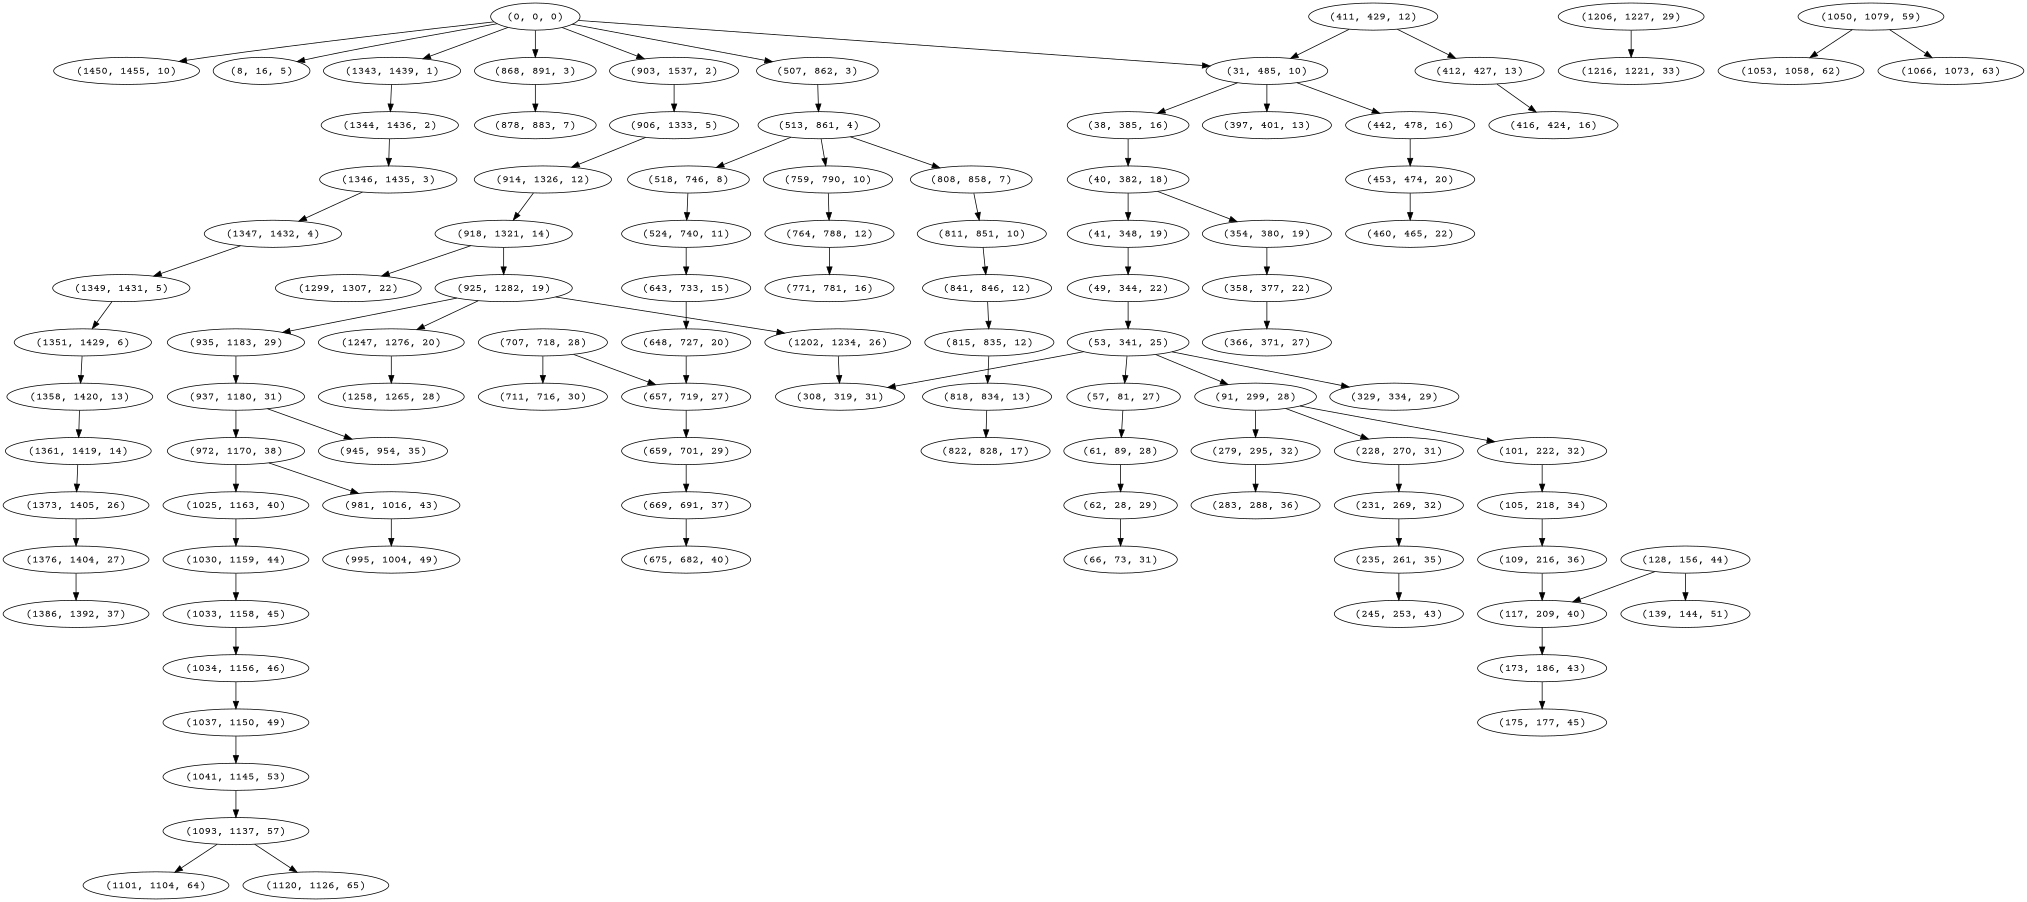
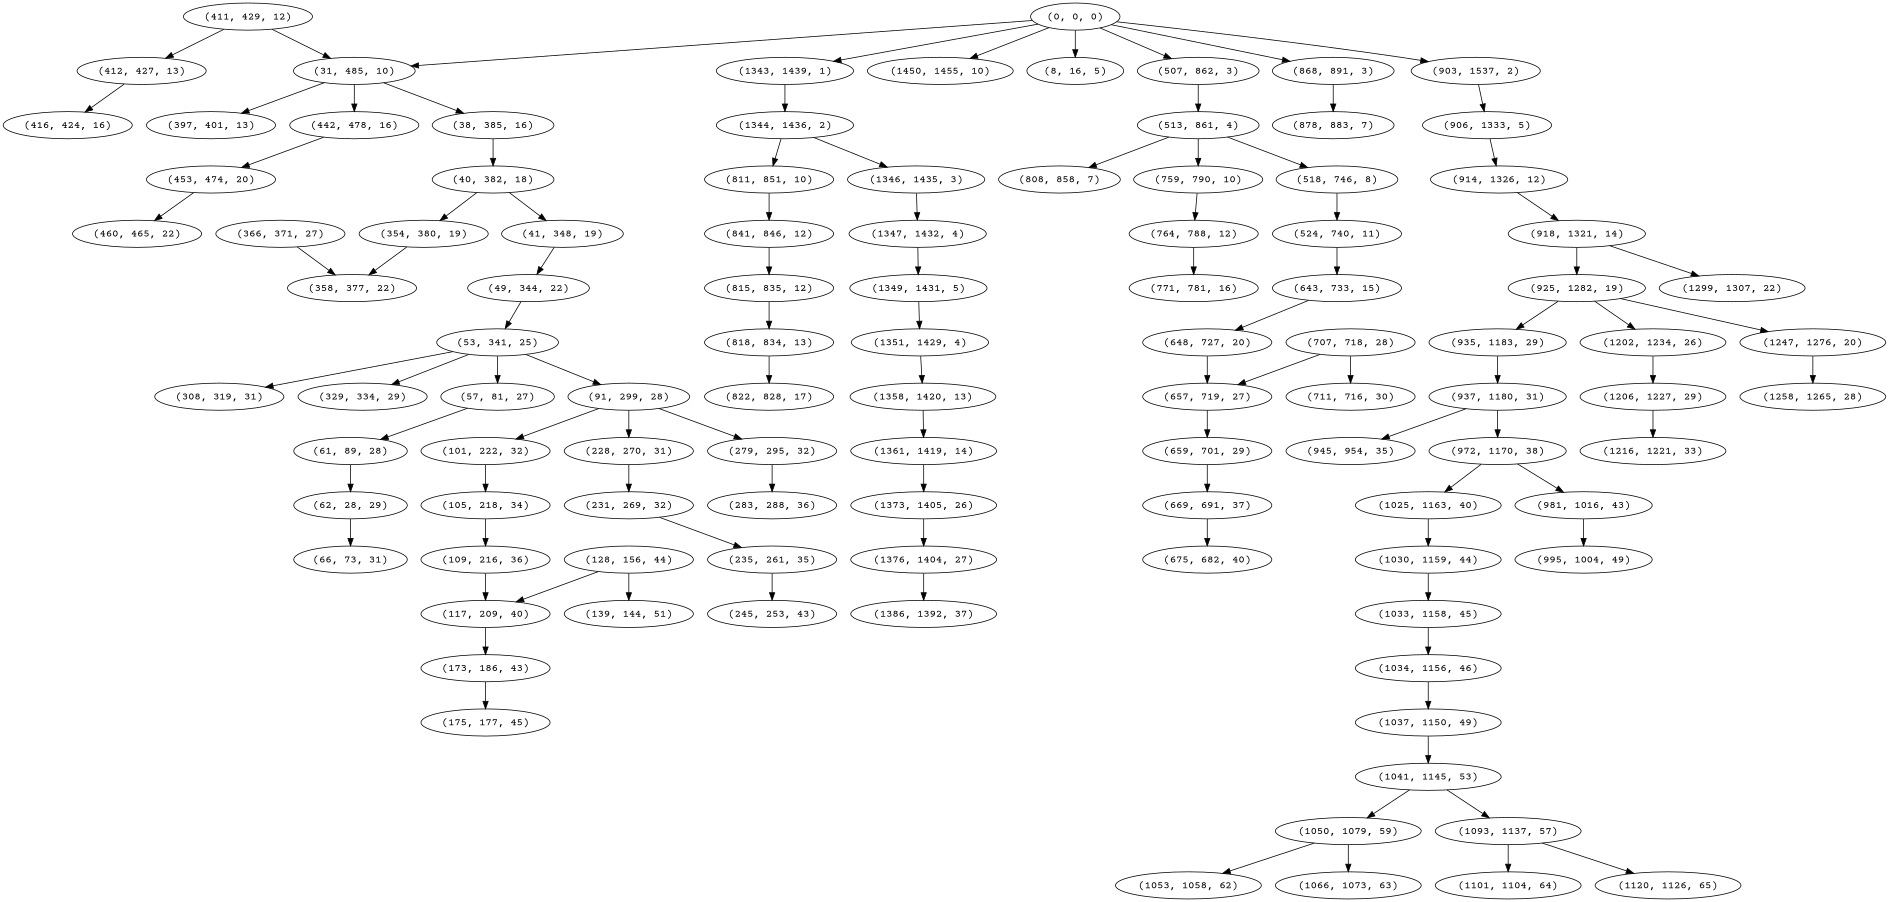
edge "(808, 858, 7)" -> "(811, 851, 10)": now "(1344, 1436, 2)" -> "(811, 851, 10)"
edge "(358, 377, 22)" -> "(366, 371, 27)": reversed
node "(1351, 1429, 6)": label "(1351, 1429, 6)" -> "(1351, 1429, 4)"
edge "(1202, 1234, 26)" -> "(308, 319, 31)": now "(1202, 1234, 26)" -> "(1206, 1227, 29)"
edge "(1041, 1145, 53)" -> "(1050, 1079, 59)": added
